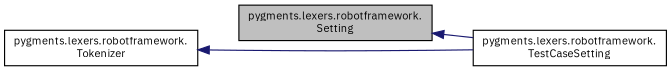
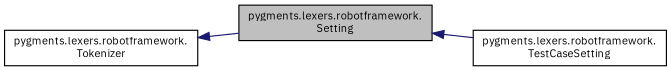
edge "pygments.lexers.robotframework. TestCaseSetting" -> "pygments.lexers.robotframework. Tokenizer": now "pygments.lexers.robotframework. Setting" -> "pygments.lexers.robotframework. Tokenizer"
